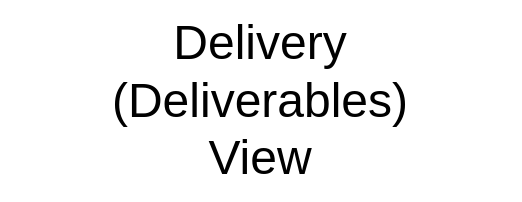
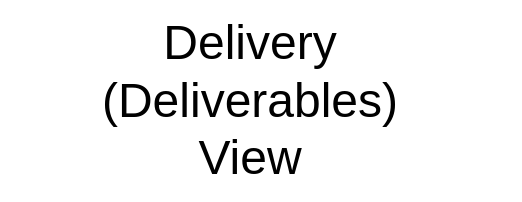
node "Delivery (Deliverables) View": moved (261, 101) -> (251, 101)
